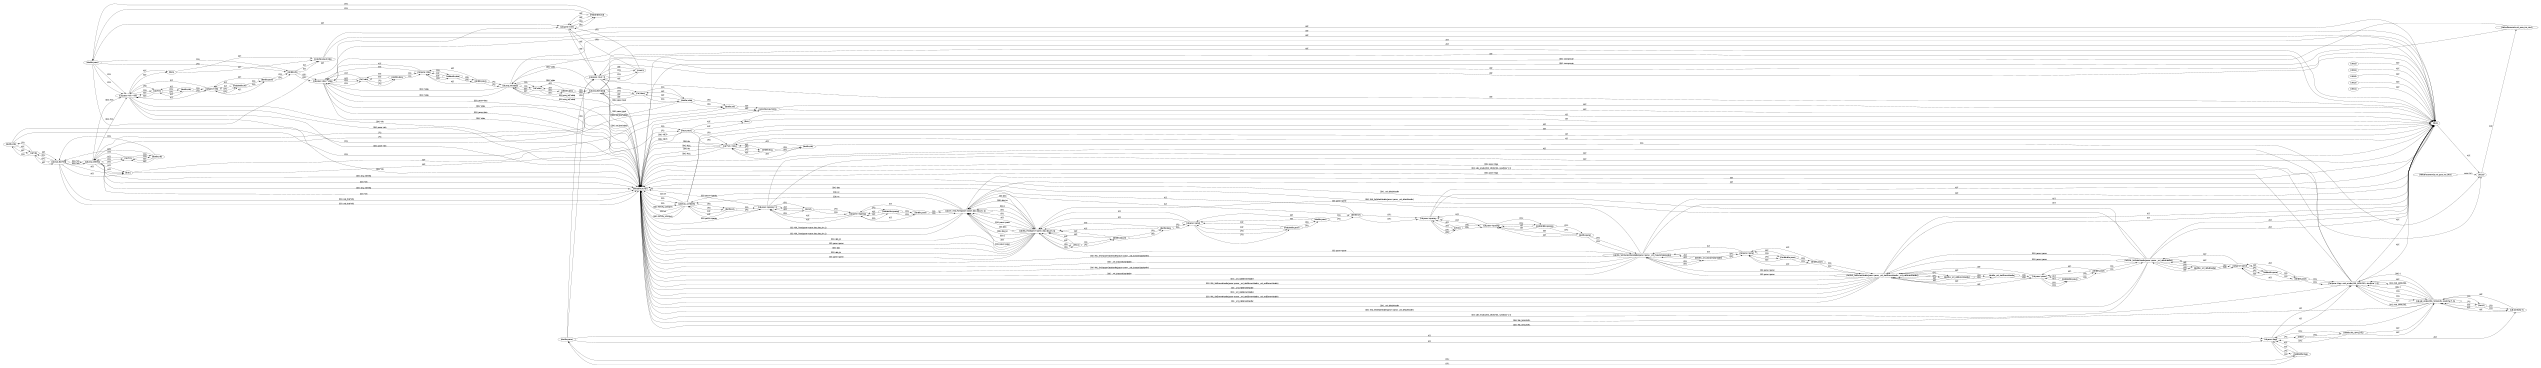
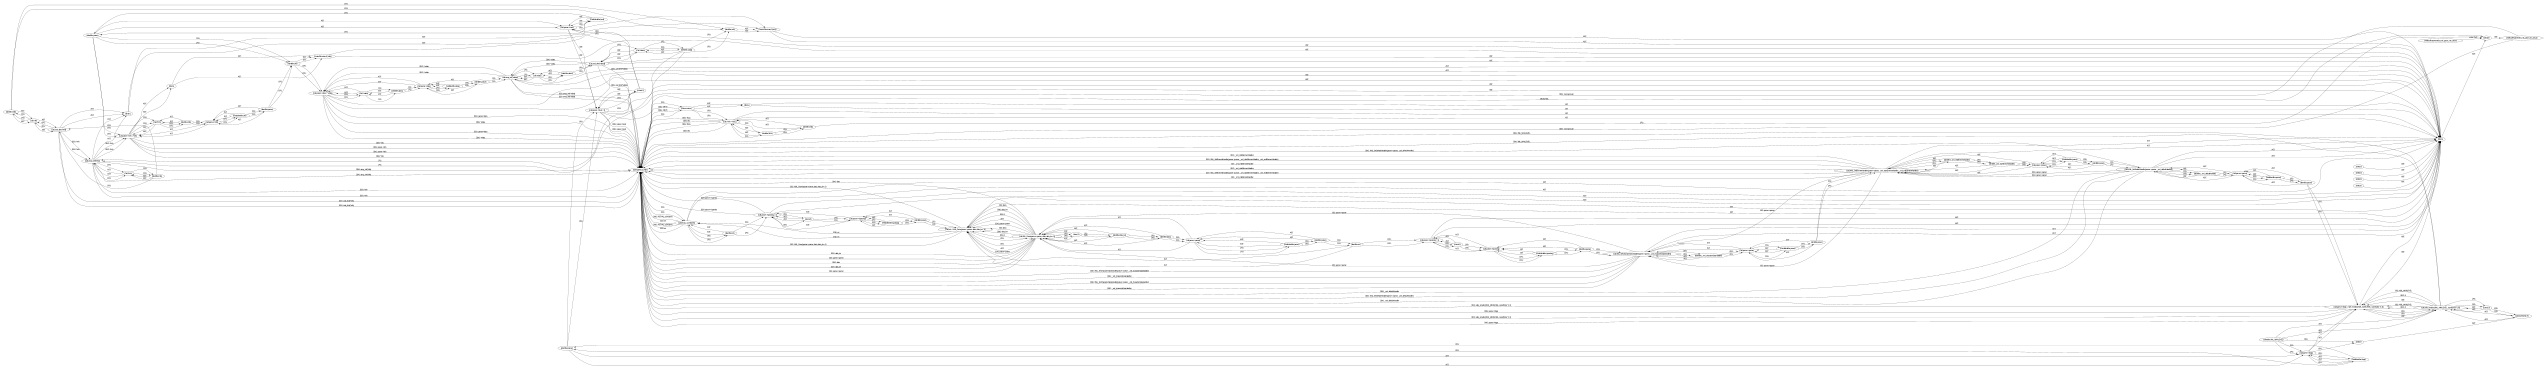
node "1000111": removed
edge "(MethodReturn,RET)" -> "1000100": label "AST: " -> "MAXLEVEL: "
edge "1000157" -> "(Identifier,XML_MAXLEVEL)": reversed
